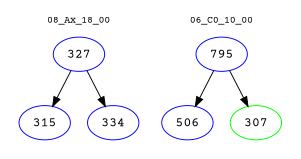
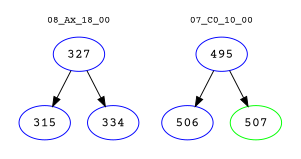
cluster "06_C0_10_00": label "06_C0_10_00" -> "07_C0_10_00"
node "795": label "795" -> "495"
node "307": label "307" -> "507"
